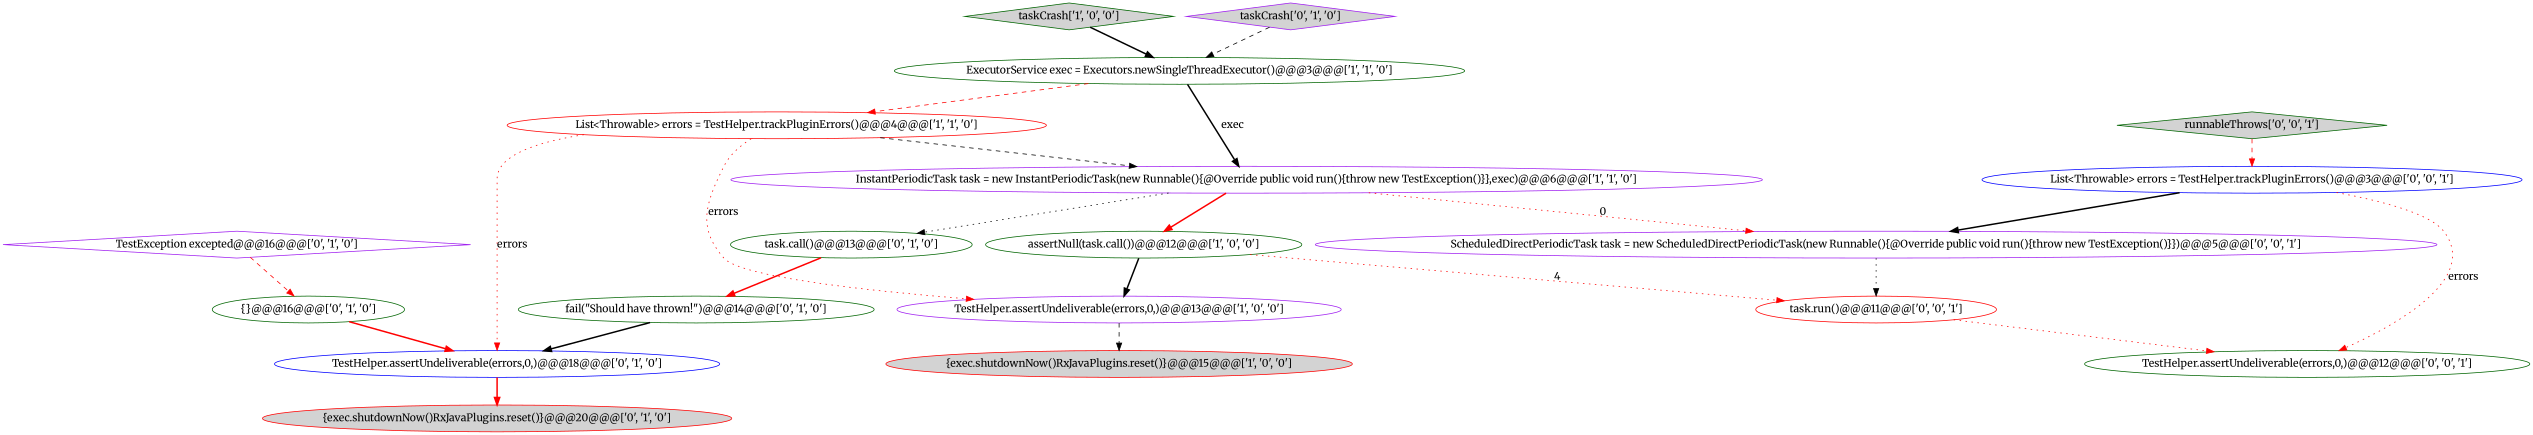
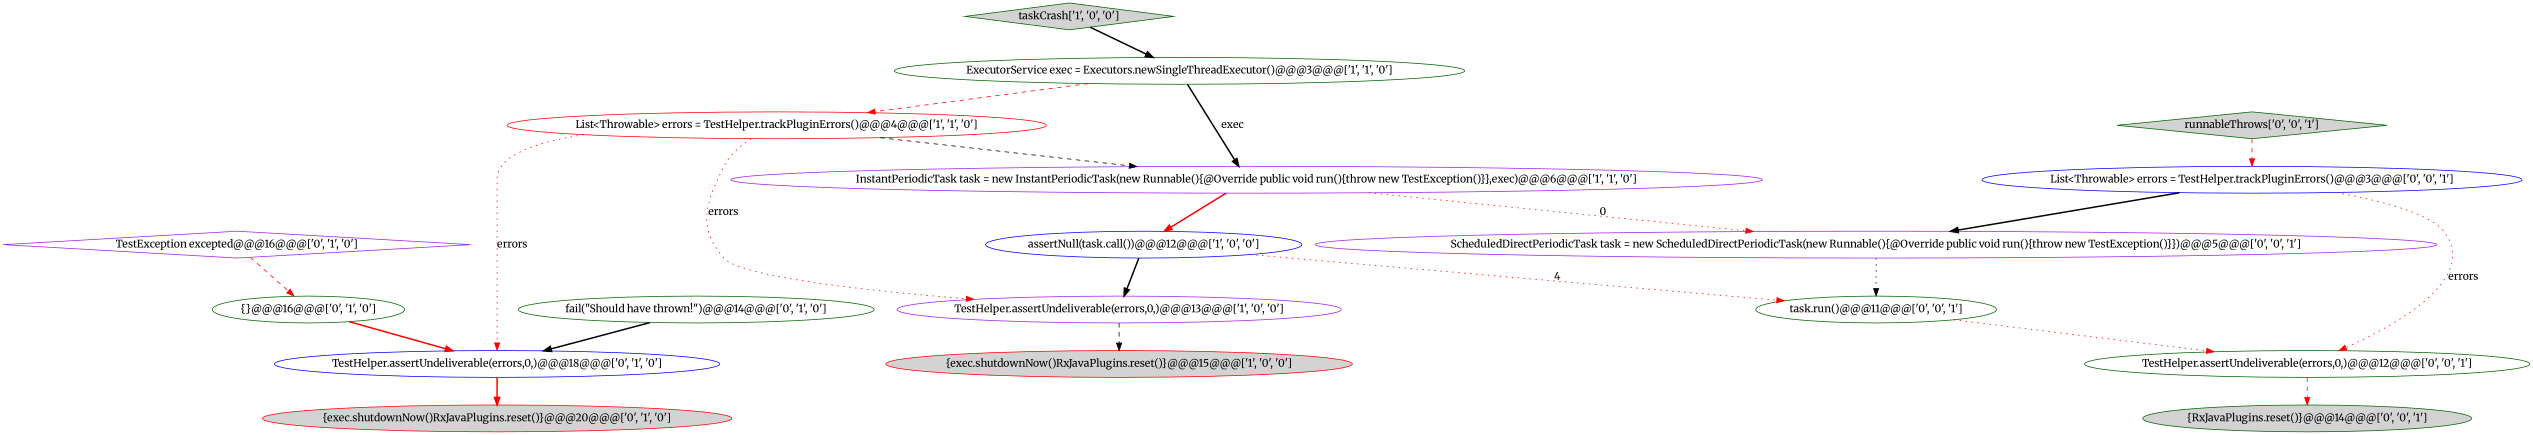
node "taskCrash['0', '1', '0']": removed
node "task.call()@@@13@@@['0', '1', '0']": removed
node "assertNull(task.call())@@@12@@@['1', '0', '0']": color darkgreen -> blue
node "task.run()@@@11@@@['0', '0', '1']": color red -> darkgreen
node "{RxJavaPlugins.reset()}@@@14@@@['0', '0', '1']": added
